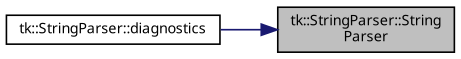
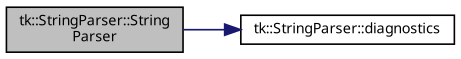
edge "tk::StringParser::diagnostics" -> "tk::StringParser::String Parser": reversed
